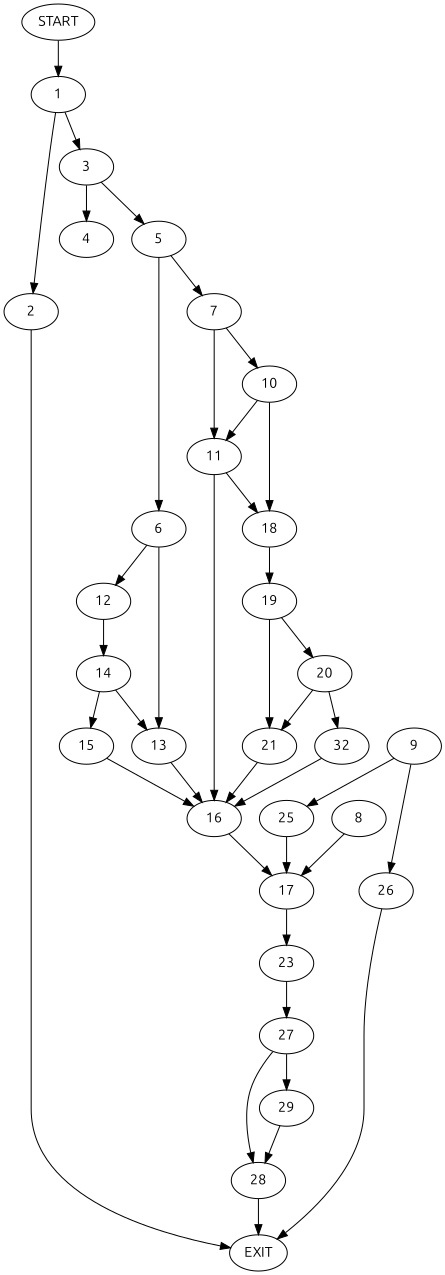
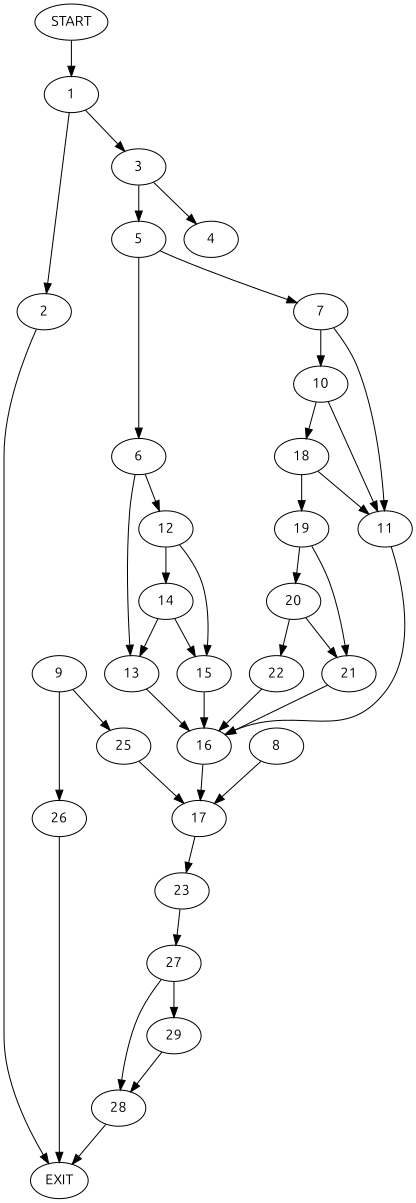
edge "11" -> "18": reversed
edge "12" -> "15": added
node "32": label "32" -> "22"
